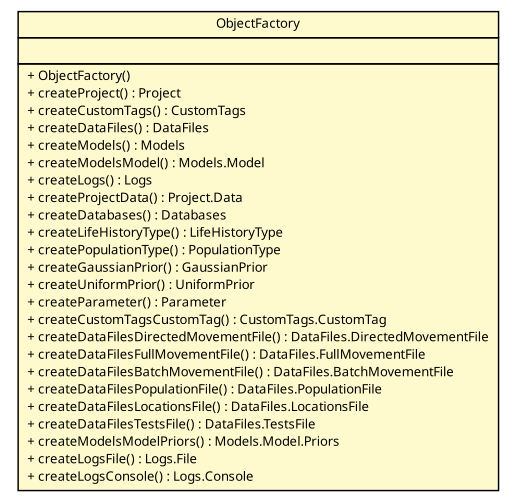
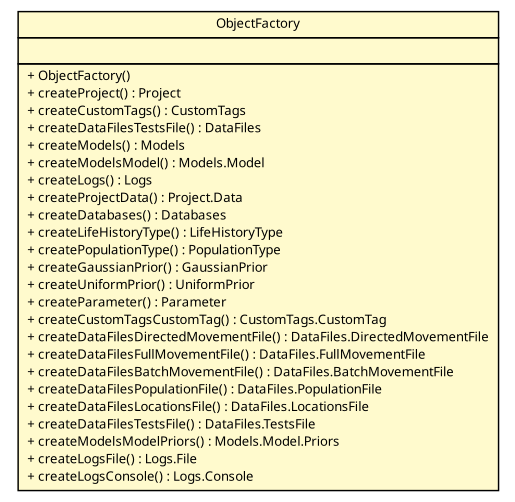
node "ObjectFactory": text "+ createDataFiles() : DataFiles" -> "+ createDataFilesTestsFile() : DataFiles"
